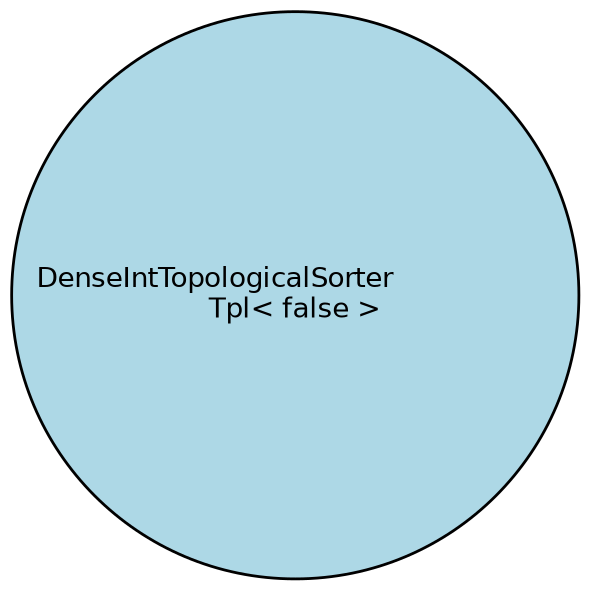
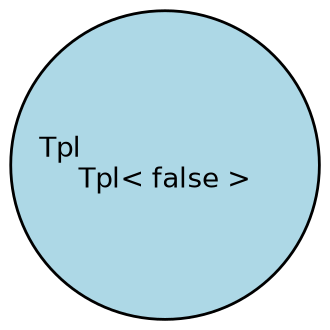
node "DenseIntTopologicalSorter Tpl< false >": label "DenseIntTopologicalSorter Tpl< false >" -> "Tpl Tpl< false >"
